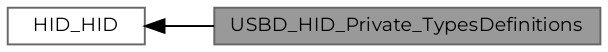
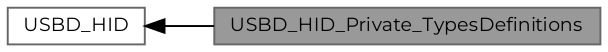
node "HID_HID": label "HID_HID" -> "USBD_HID"
